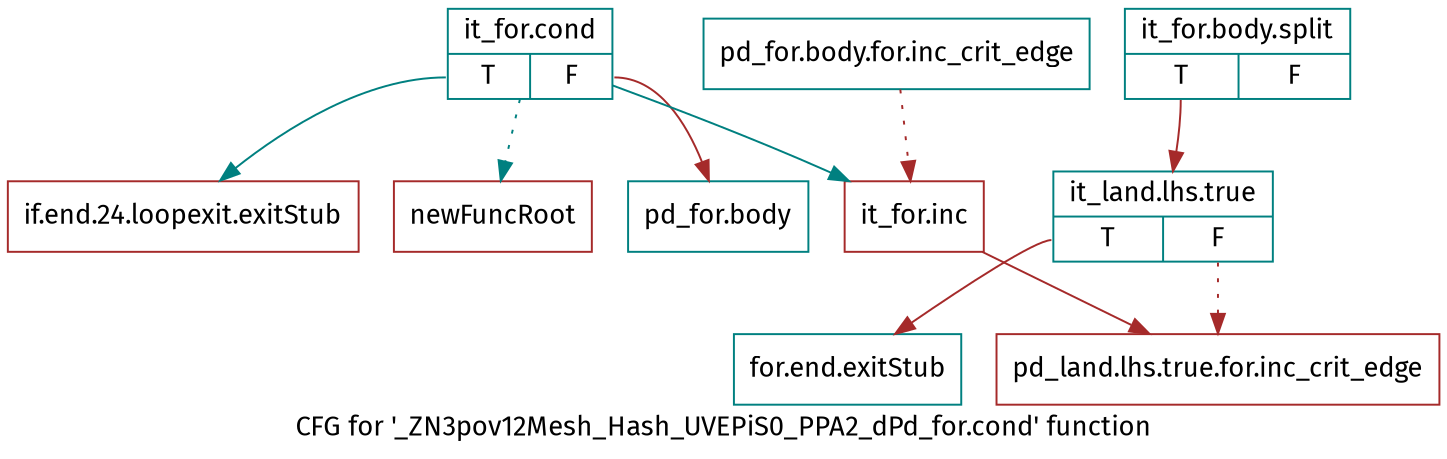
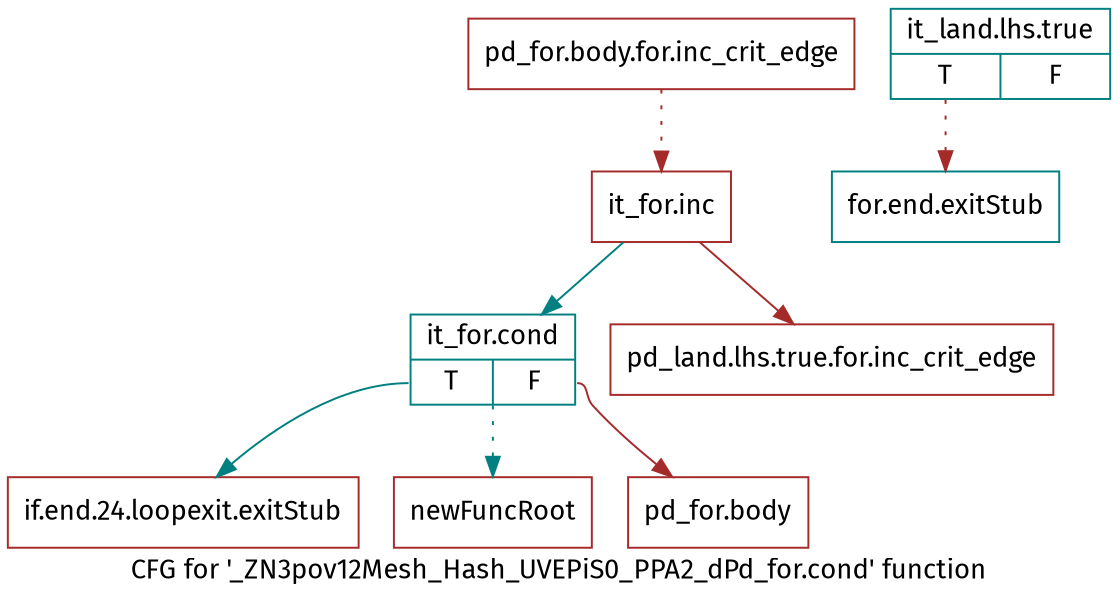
node "pd_for.body.for.inc_crit_edge": color teal -> brown
node "it_for.body.split": removed
edge "it_for.cond" -> "it_for.inc": reversed
node "pd_for.body": color teal -> brown
edge "it_land.lhs.true" -> "for.end.exitStub": style solid -> dotted
edge "it_land.lhs.true" -> "pd_land.lhs.true.for.inc_crit_edge": removed
